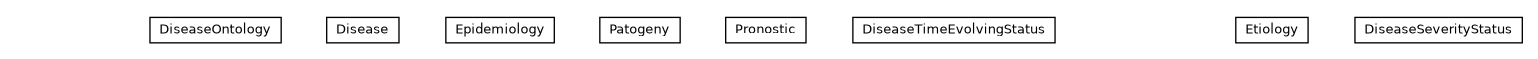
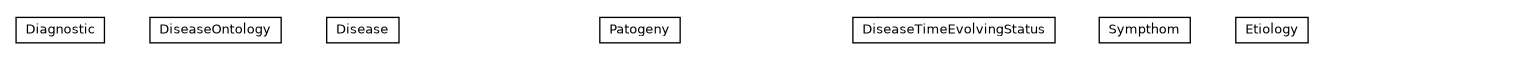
node "Diagnostic": added
node "Epidemiology": removed
node "Pronostic": removed
node "Sympthom": added
node "DiseaseSeverityStatus": removed
